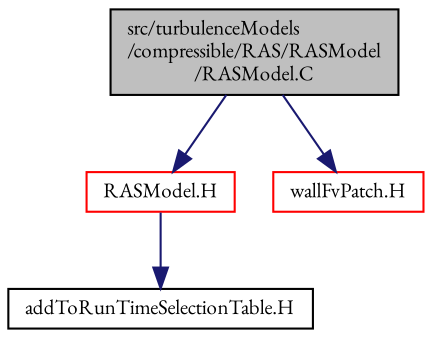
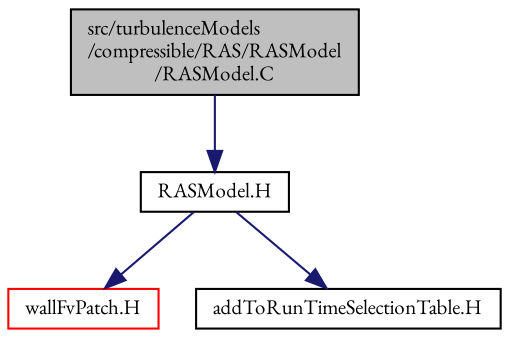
edge "src/turbulenceModels /compressible/RAS/RASModel /RASModel.C" -> "wallFvPatch.H": now "RASModel.H" -> "wallFvPatch.H"
node "RASModel.H": color red -> black
